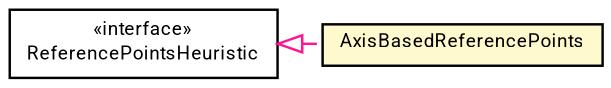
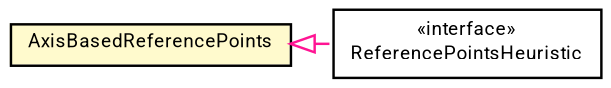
edge "AxisBasedReferencePoints" -> "ReferencePointsHeuristic": reversed
